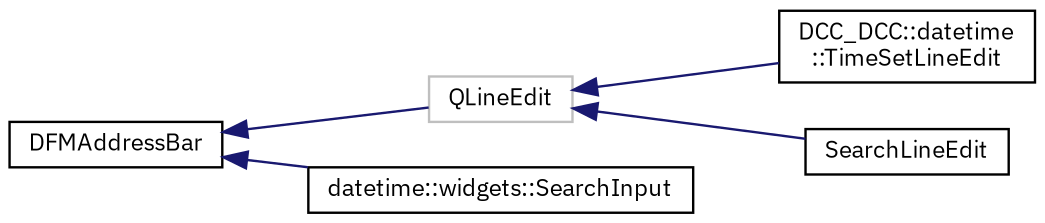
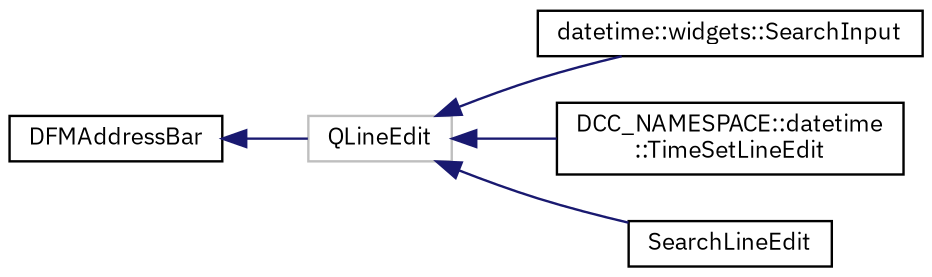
node "DCC_DCC::datetime ::TimeSetLineEdit": label "DCC_DCC::datetime ::TimeSetLineEdit" -> "DCC_NAMESPACE::datetime ::TimeSetLineEdit"
edge "datetime::widgets::SearchInput" -> "DFMAddressBar": now "datetime::widgets::SearchInput" -> "QLineEdit"
